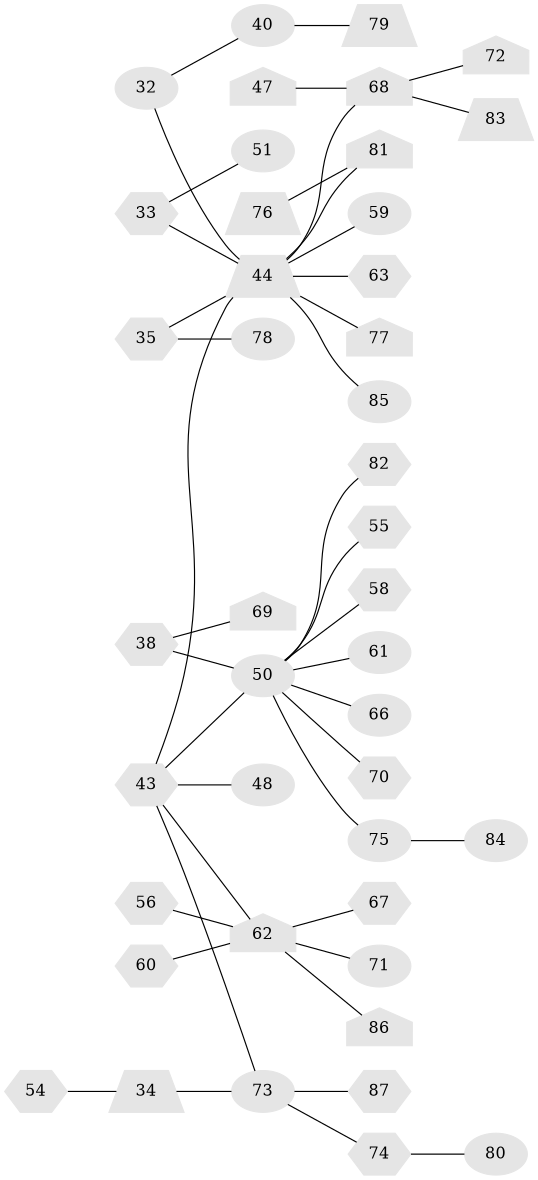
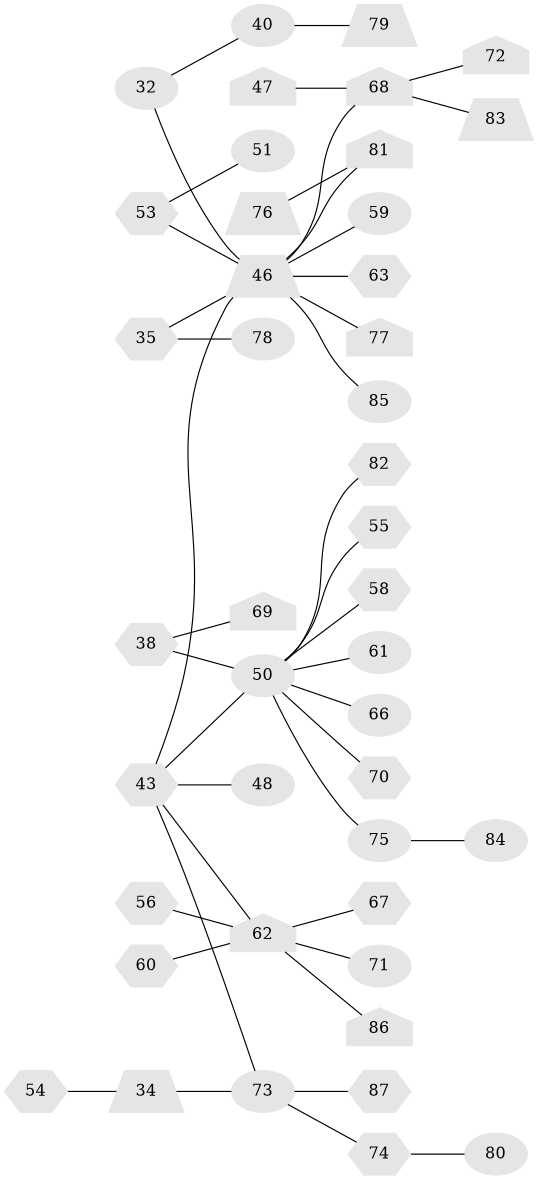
node "33": label "33" -> "53"
node "44": label "44" -> "46"
